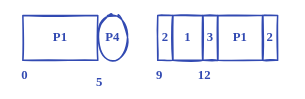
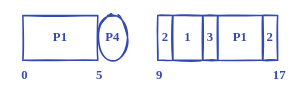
node "12": removed
node "17": added
node "5": moved (100, 83) -> (100, 75)
